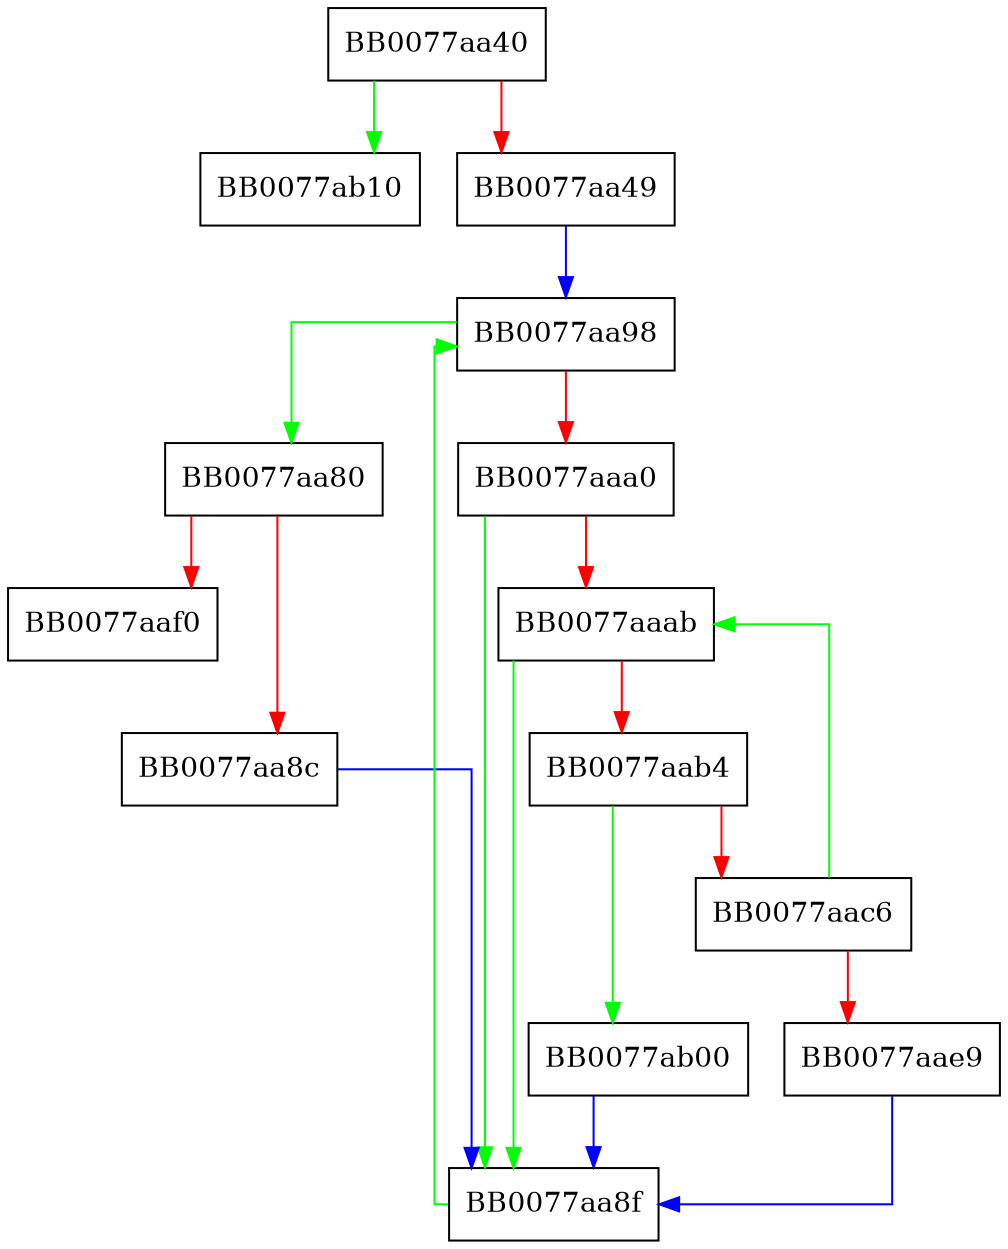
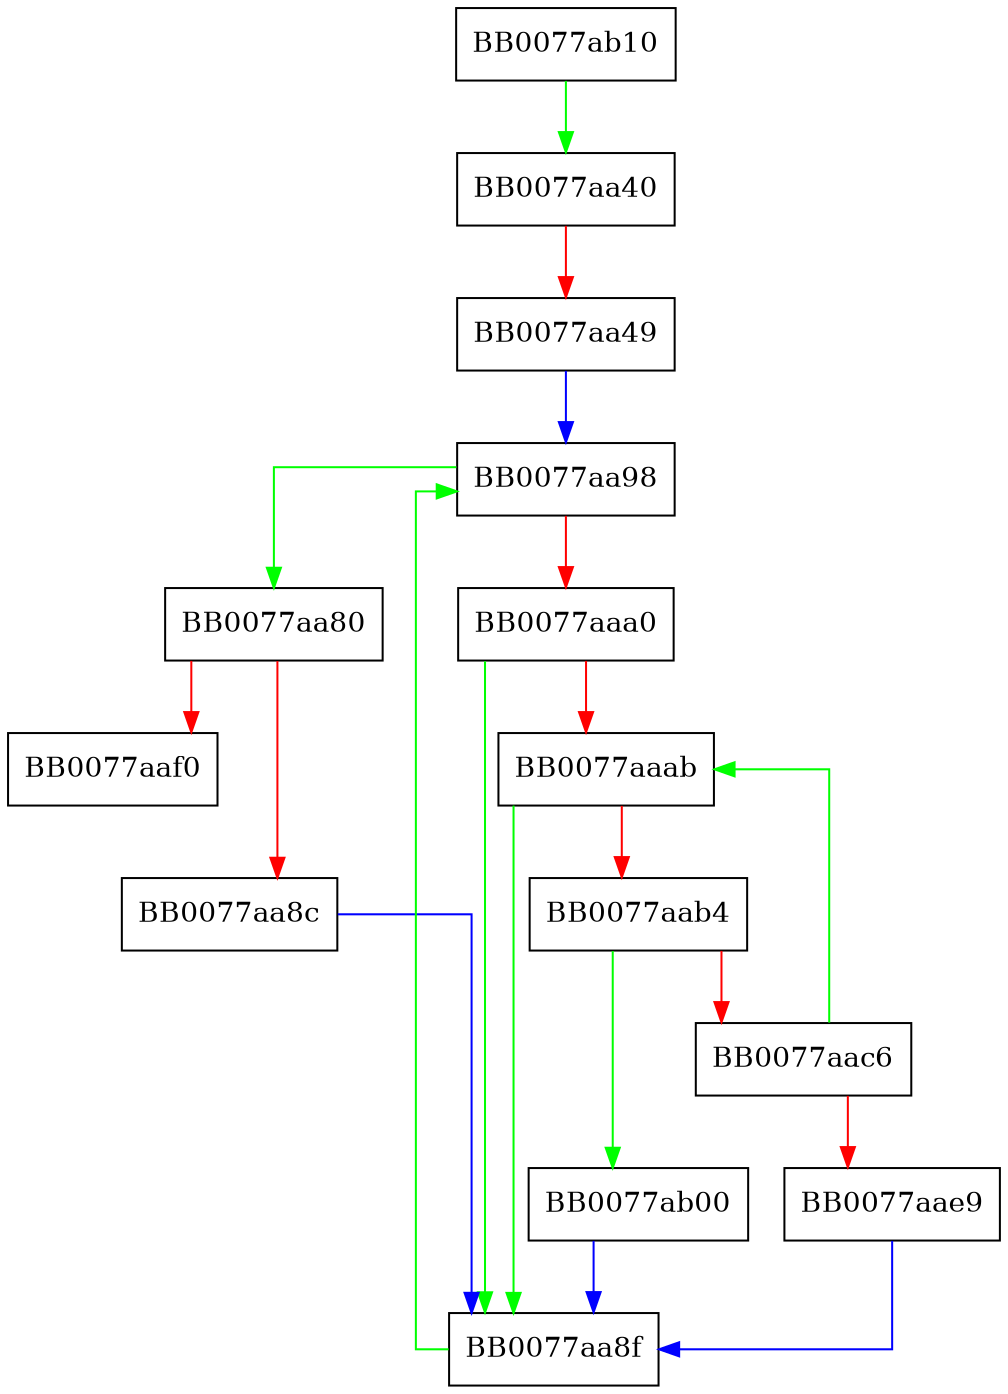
edge "BB0077aa40" -> "BB0077ab10": reversed
